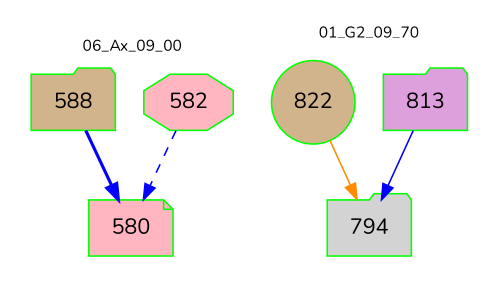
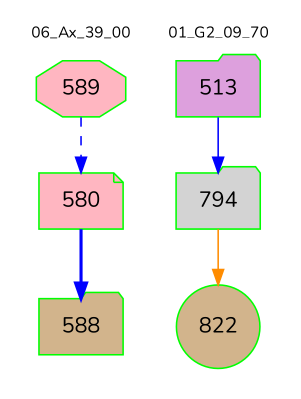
cluster "06_Ax_09_00": label "06_Ax_09_00" -> "06_Ax_39_00"
node "582": label "582" -> "589"
node "813": label "813" -> "513"
edge "588" -> "580": reversed
edge "822" -> "794": reversed
